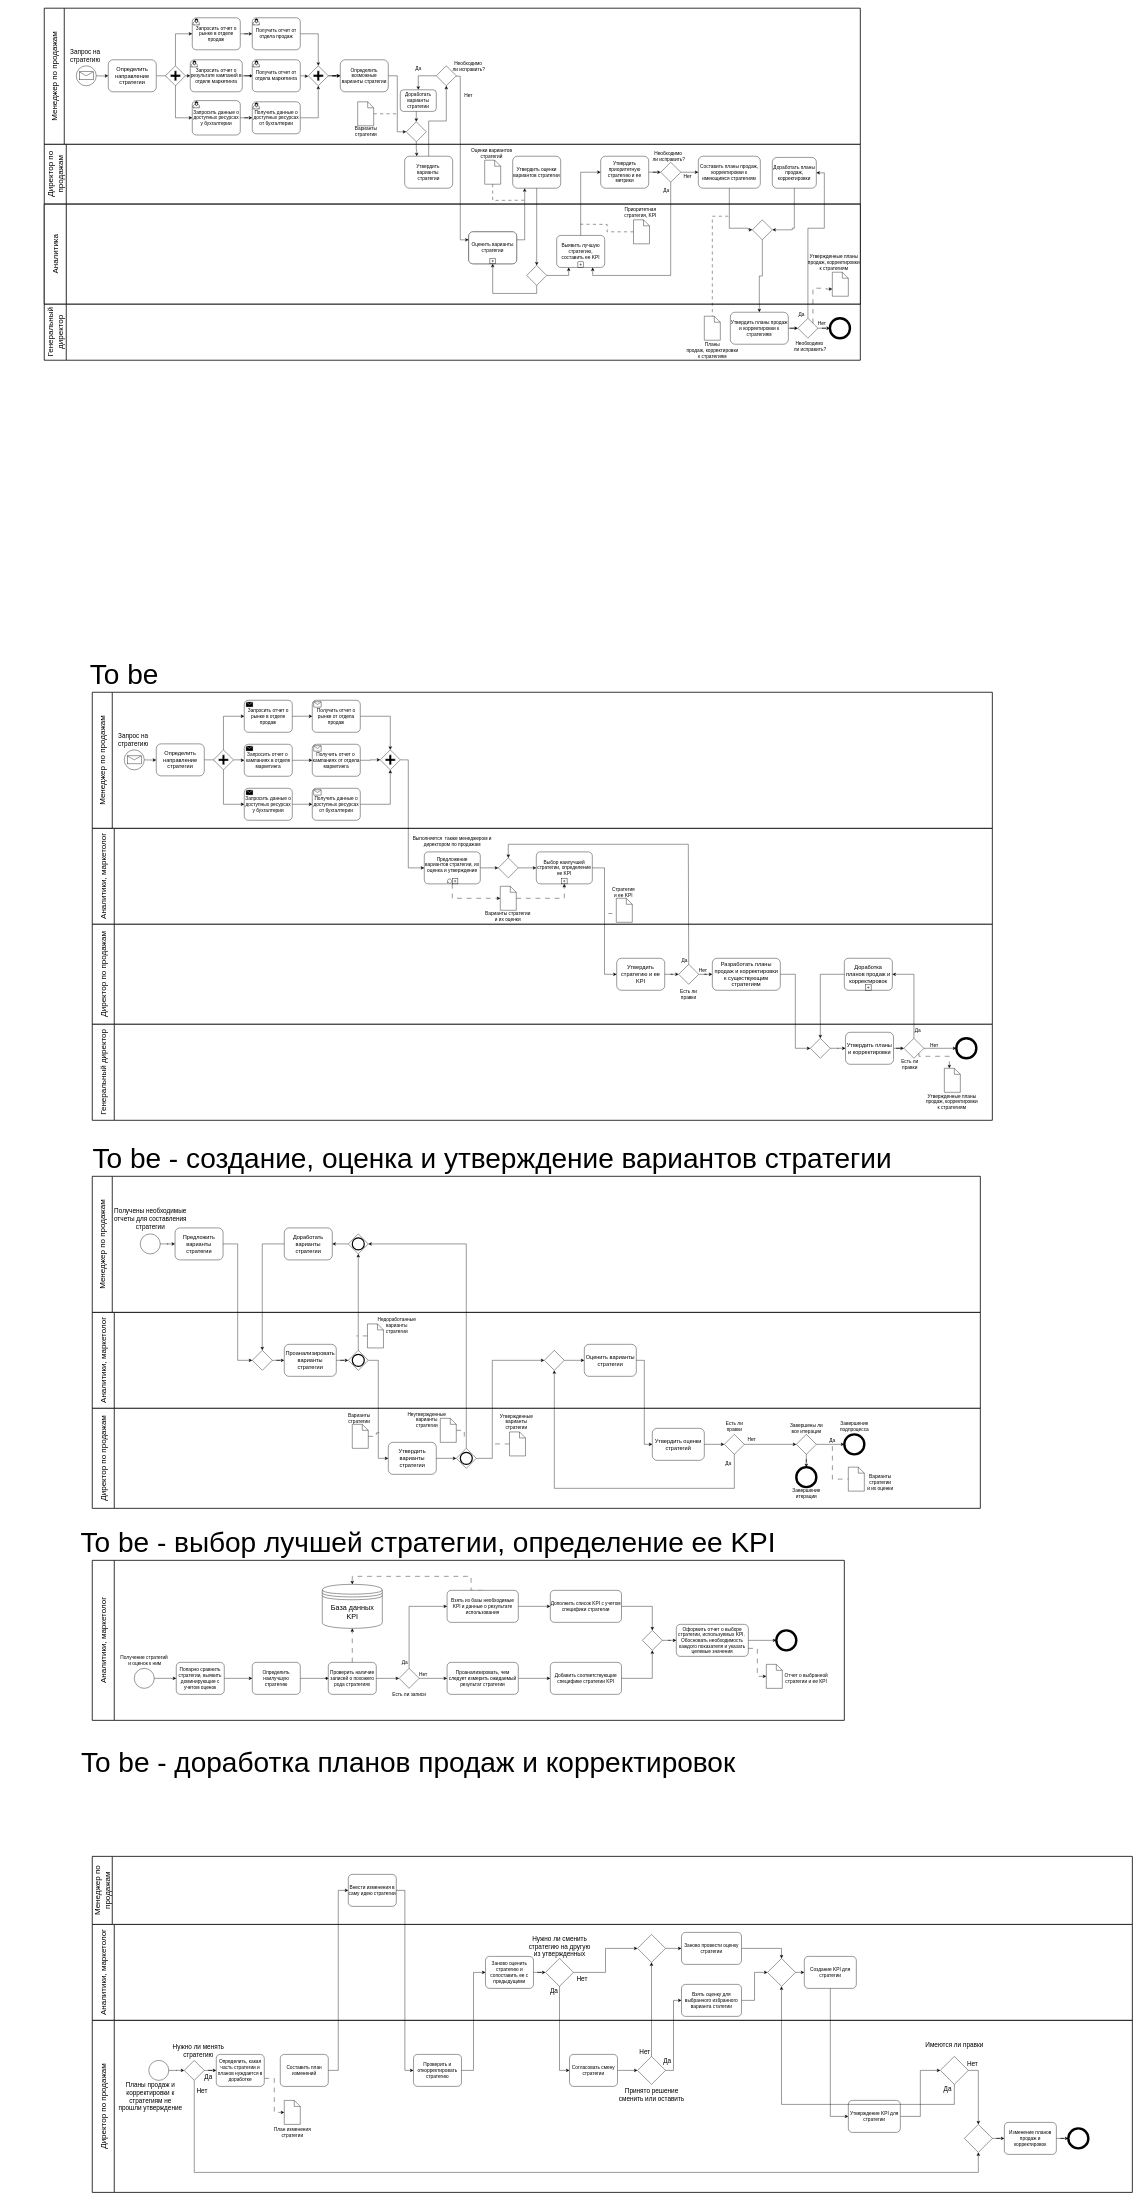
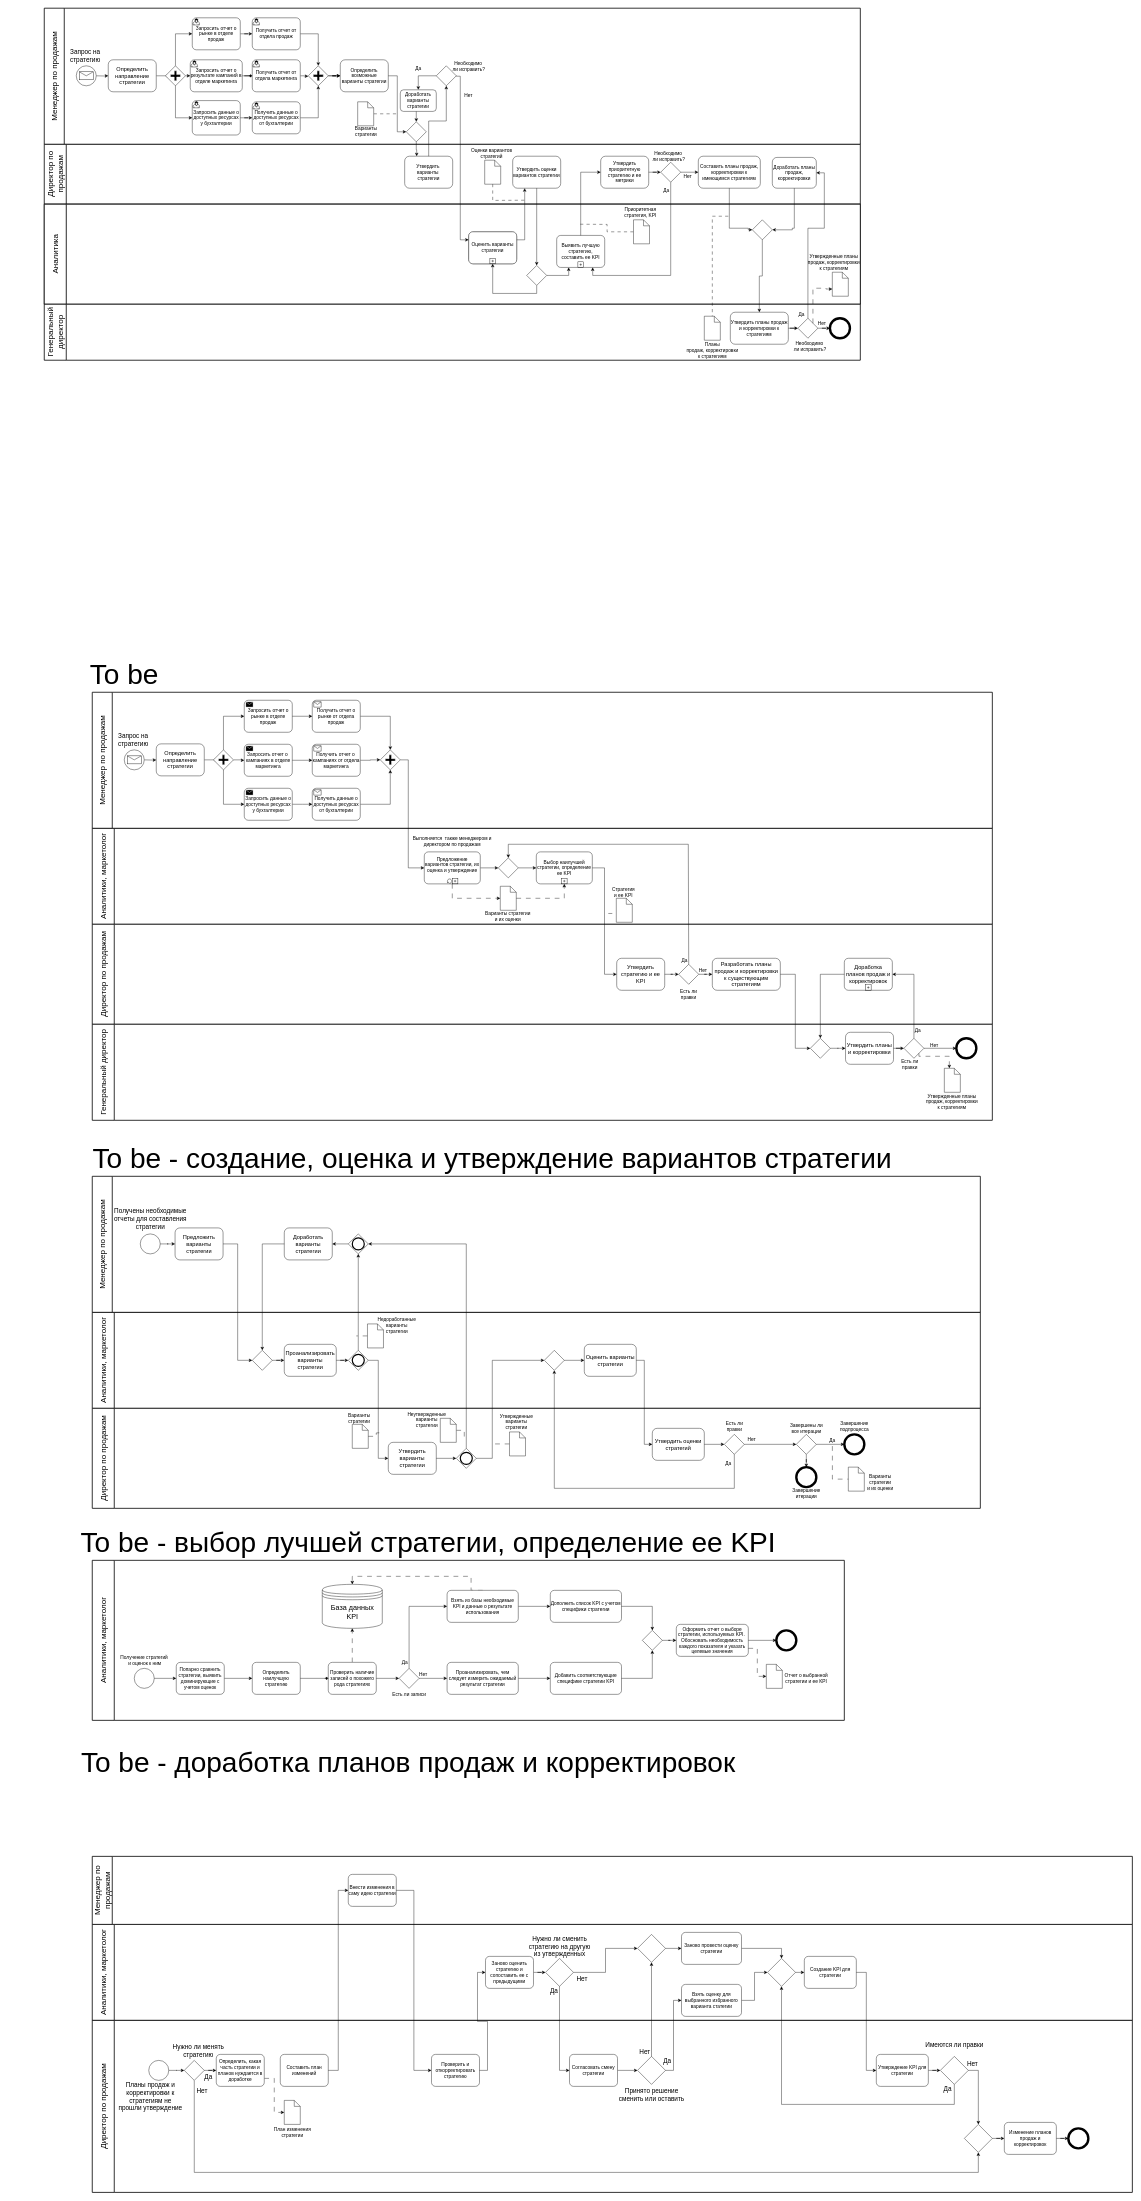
node "Проверить и откорректировать стратегию": moved (437, 2070) -> (455, 2070)
node "Утверждение KPI для стратегии": moved (874, 2116) -> (902, 2070)
